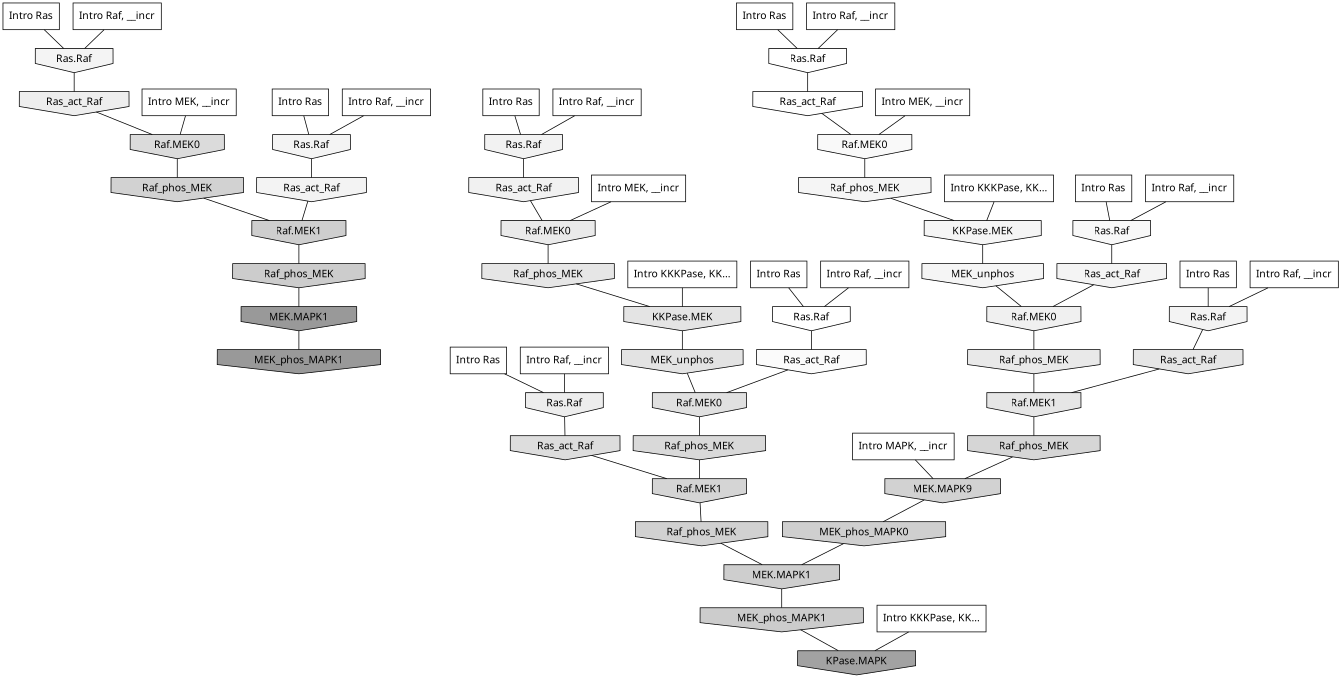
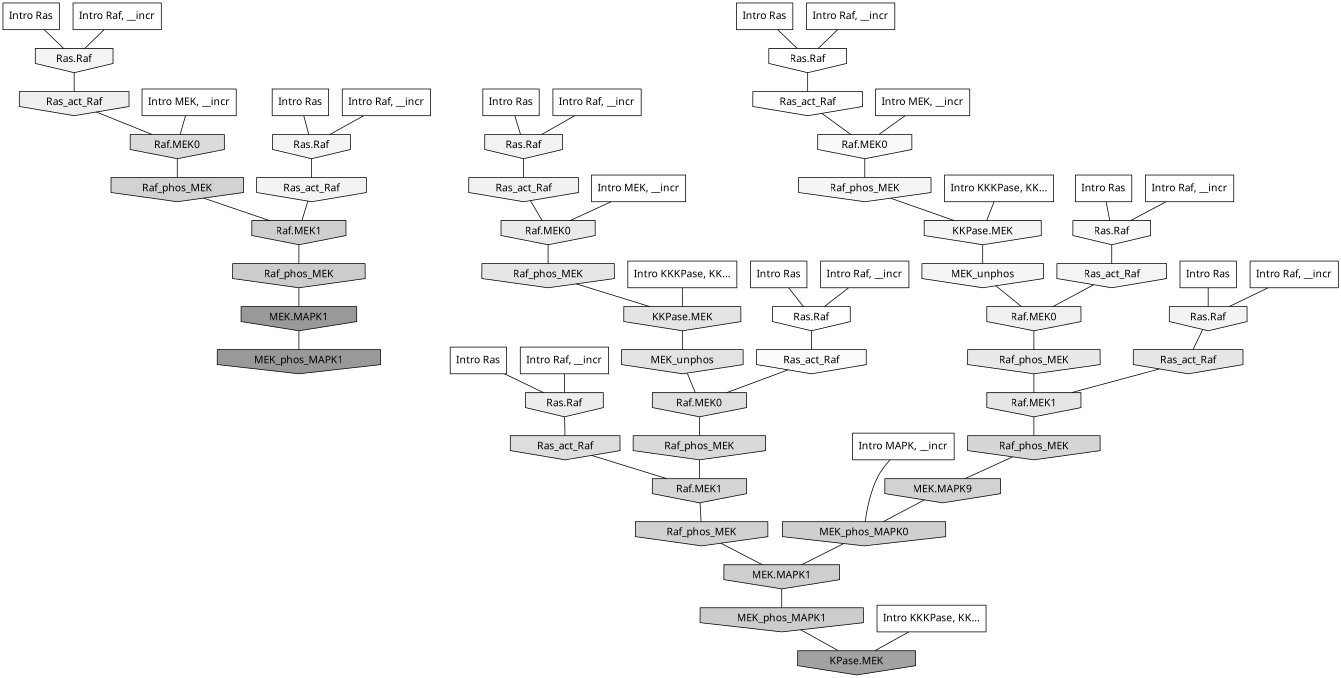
edge "Intro MAPK, __incr" -- "MEK.MAPK9": now "Intro MAPK, __incr" -- "MEK_phos_MAPK0"
node "KPase.MAPK": label "KPase.MAPK" -> "KPase.MEK"
